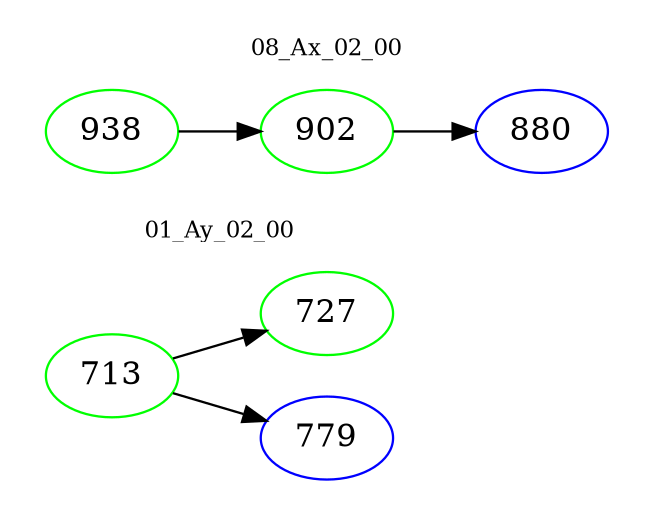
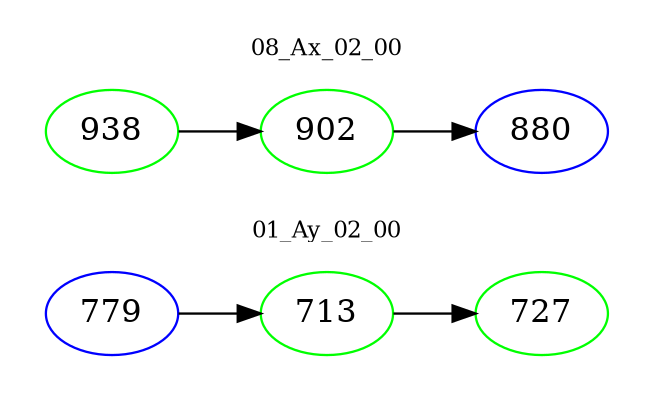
edge "713" -> "779": reversed
